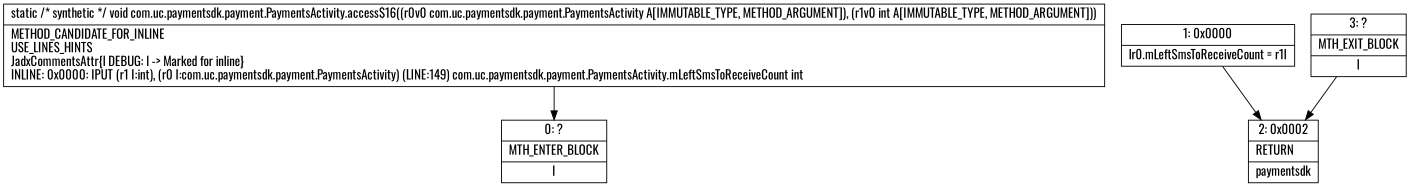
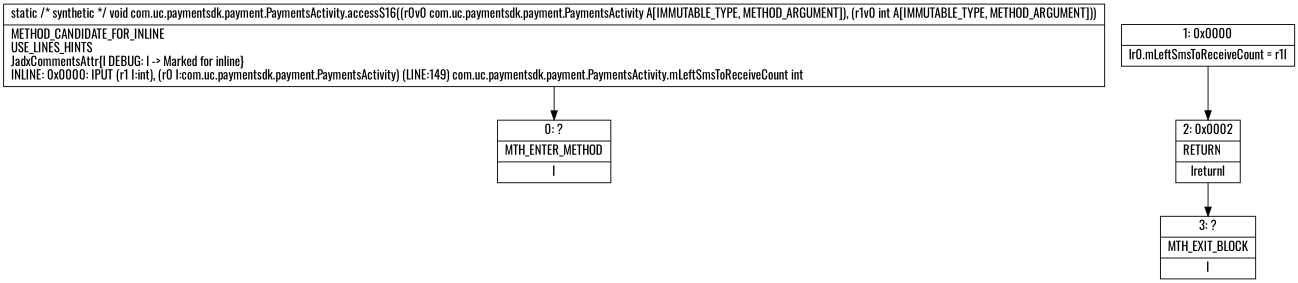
edge "3: ?" -> "2: 0x0002": reversed
node "0: ?": text "MTH_ENTER_BLOCK" -> "MTH_ENTER_METHOD"
node "2: 0x0002": text "paymentsdk" -> "lreturnl"
